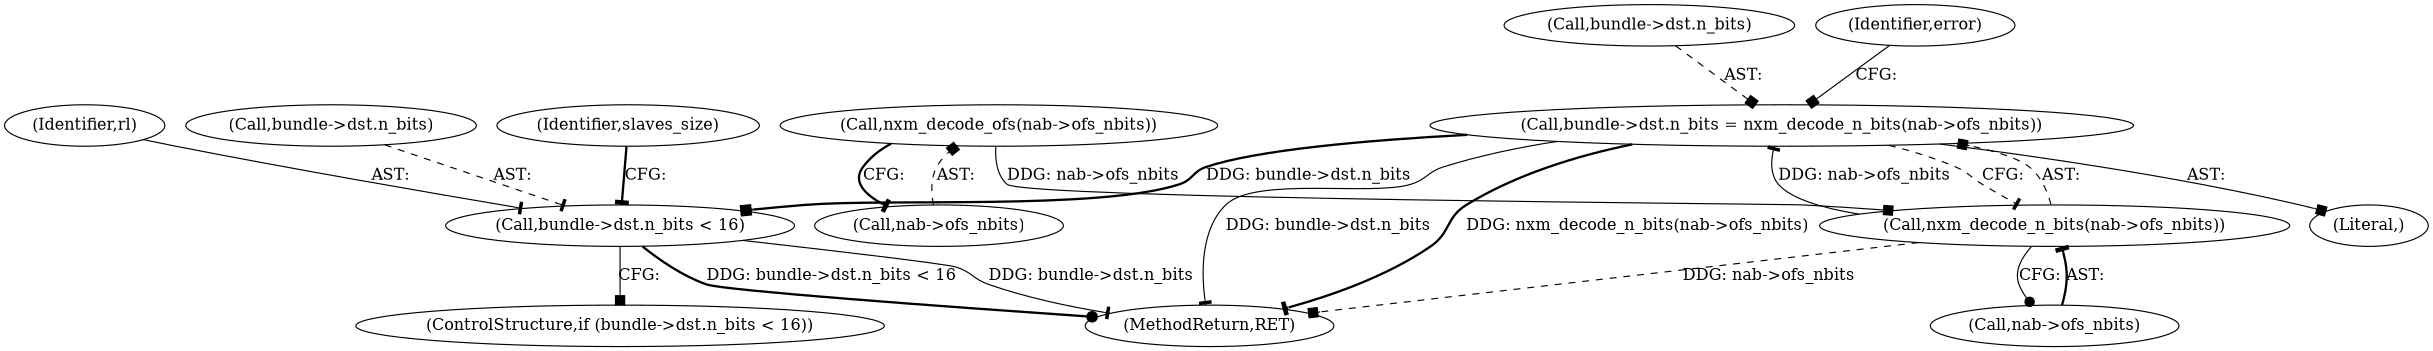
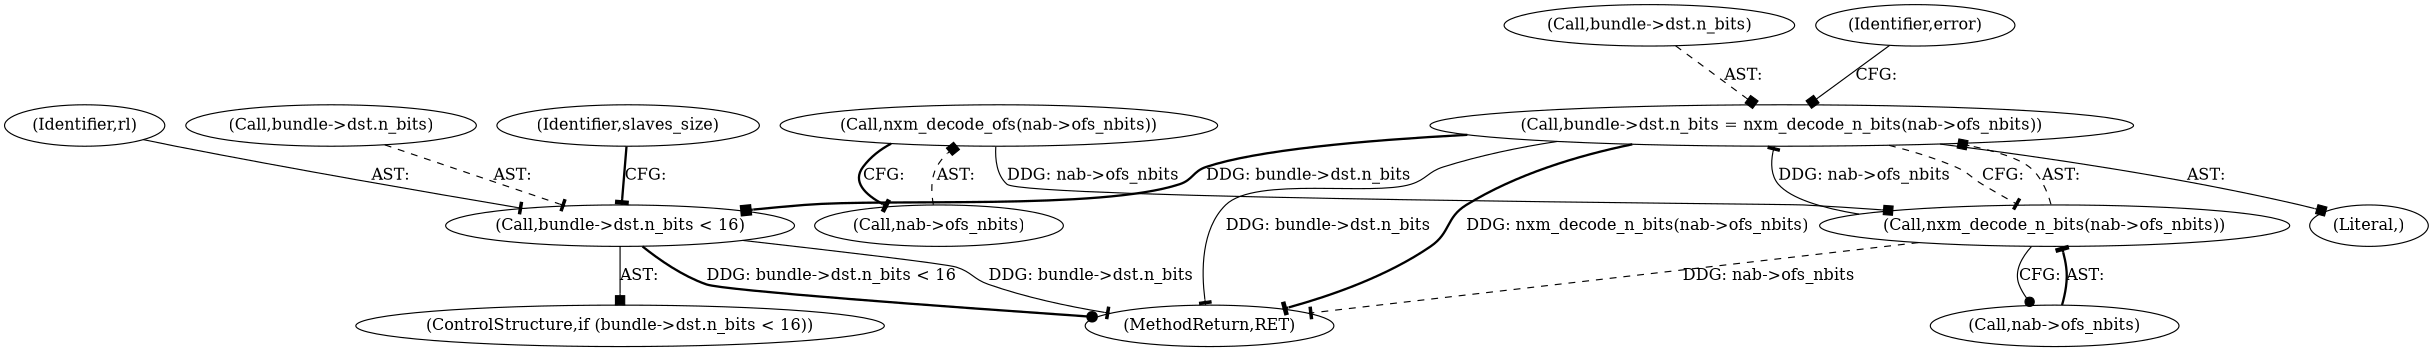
edge "(Call,bundle->dst.n_bits < 16)" -> "(ControlStructure,if (bundle->dst.n_bits < 16))": label "CFG: " -> "AST: "
edge "(Call,nxm_decode_n_bits(nab->ofs_nbits))" -> "(MethodReturn,RET)": arrowhead box -> tee
